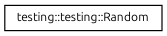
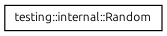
node "testing::testing::Random": label "testing::testing::Random" -> "testing::internal::Random"
